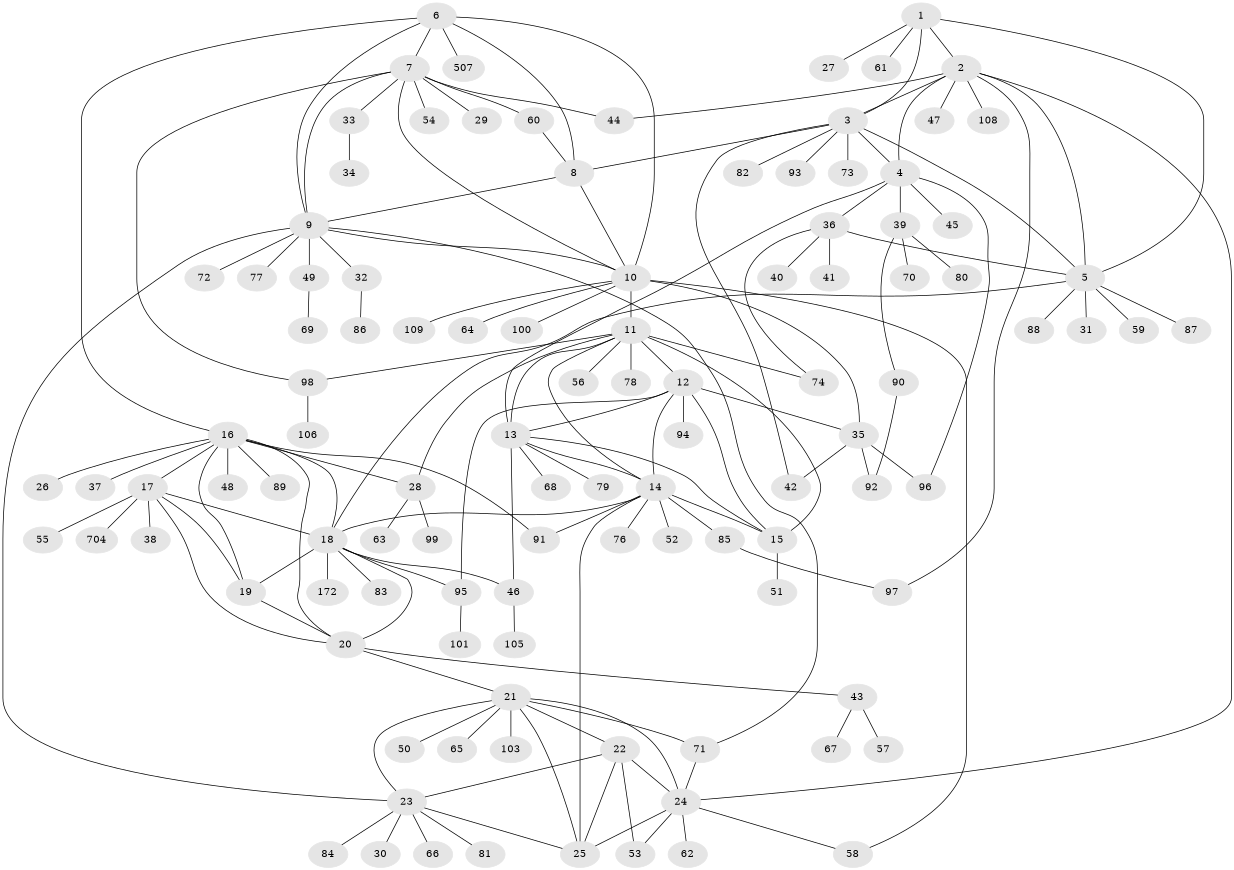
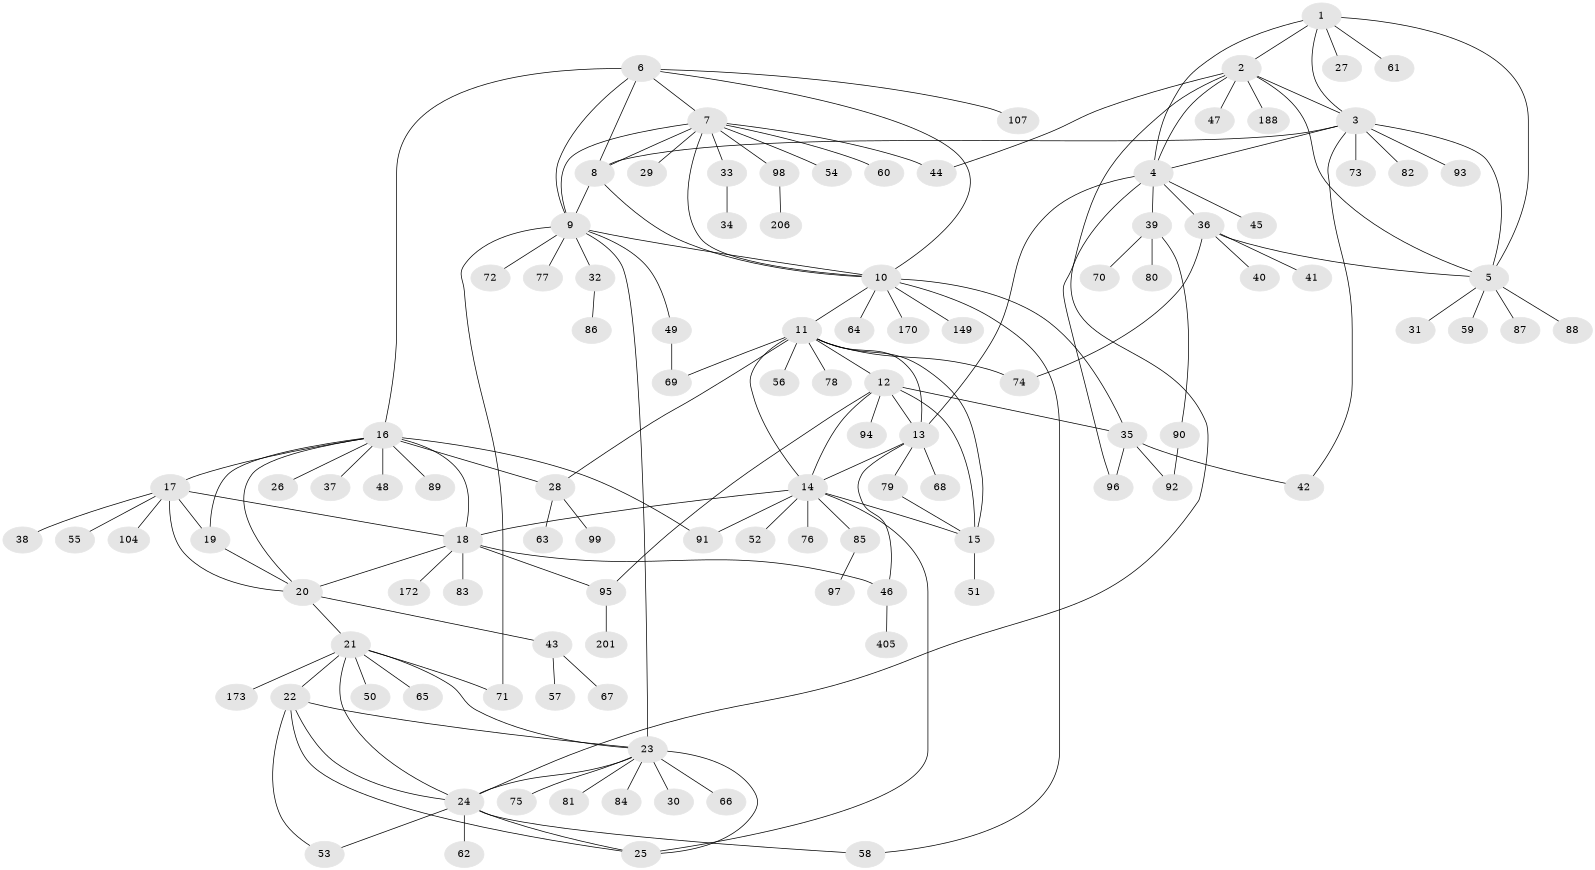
edge "1" -- "4": added
node "507": label "507" -> "107"
node "108": label "108" -> "188"
edge "60" -- "8": now "7" -- "8"
edge "5" -- "18": removed
node "109": label "109" -> "149"
node "100": label "100" -> "170"
edge "2" -- "97": removed
edge "11" -- "98": now "11" -- "69"
node "106": label "106" -> "206"
edge "13" -- "15": now "79" -- "15"
node "704": label "704" -> "104"
edge "18" -- "19": removed
node "101": label "101" -> "201"
node "105": label "105" -> "405"
node "103": label "103" -> "173"
edge "21" -- "25": removed
edge "71" -- "24": now "23" -- "24"
node "75": added
